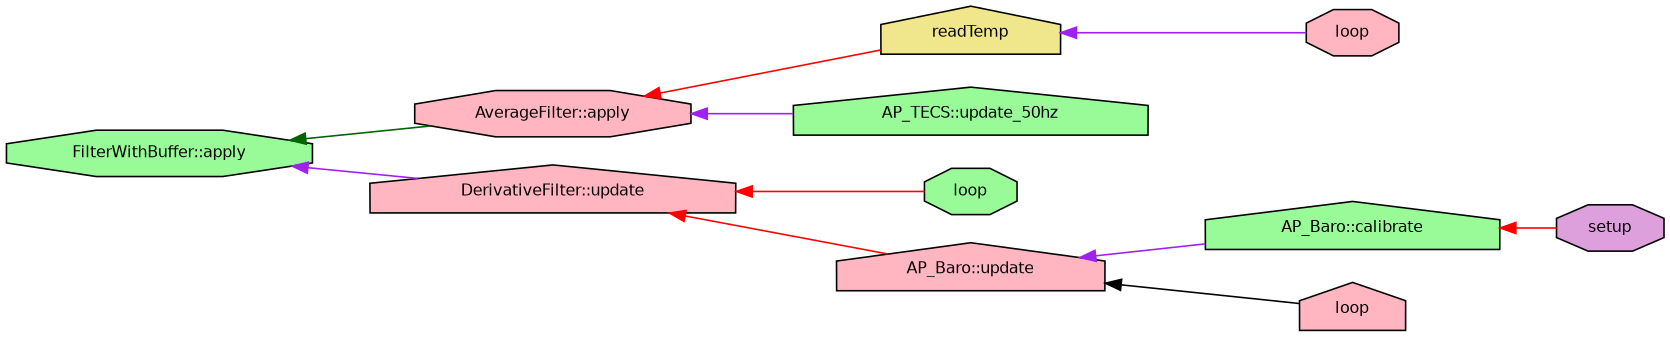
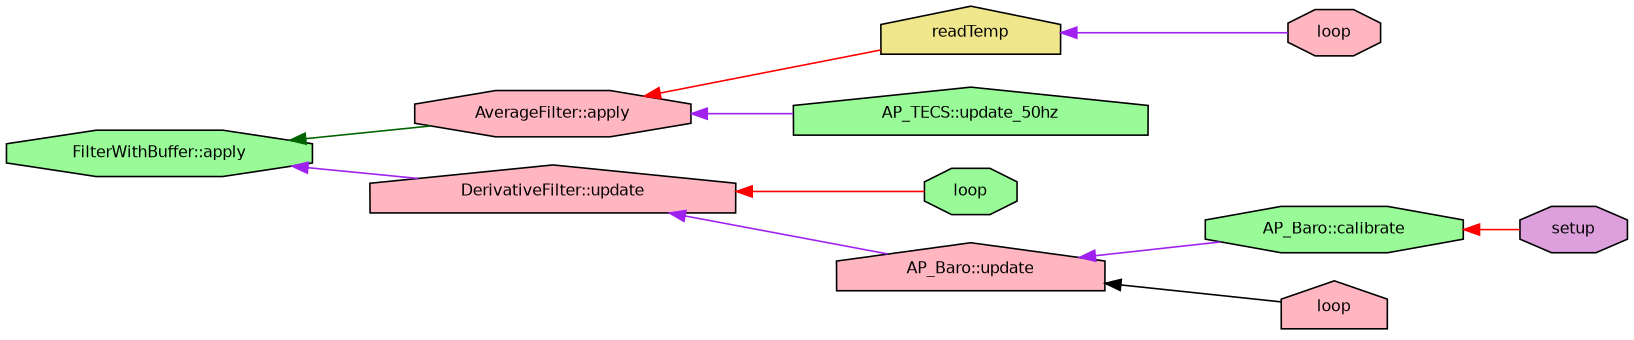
node "AP_Baro::calibrate": shape house -> octagon
edge "AP_Baro::update" -> "DerivativeFilter::update": color red -> purple
